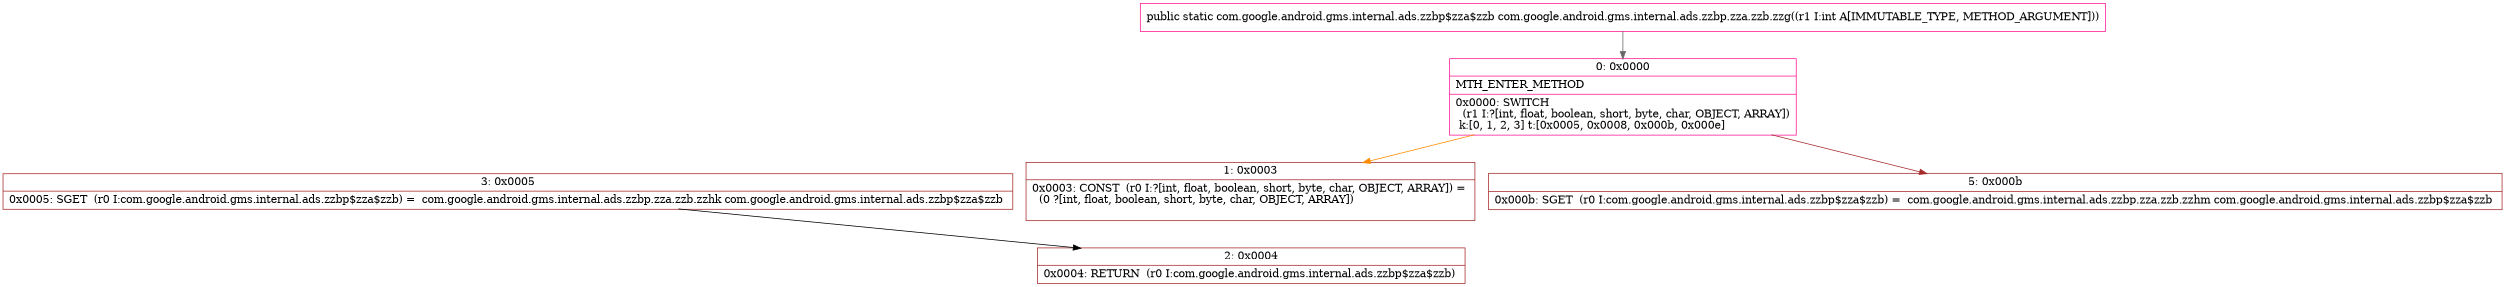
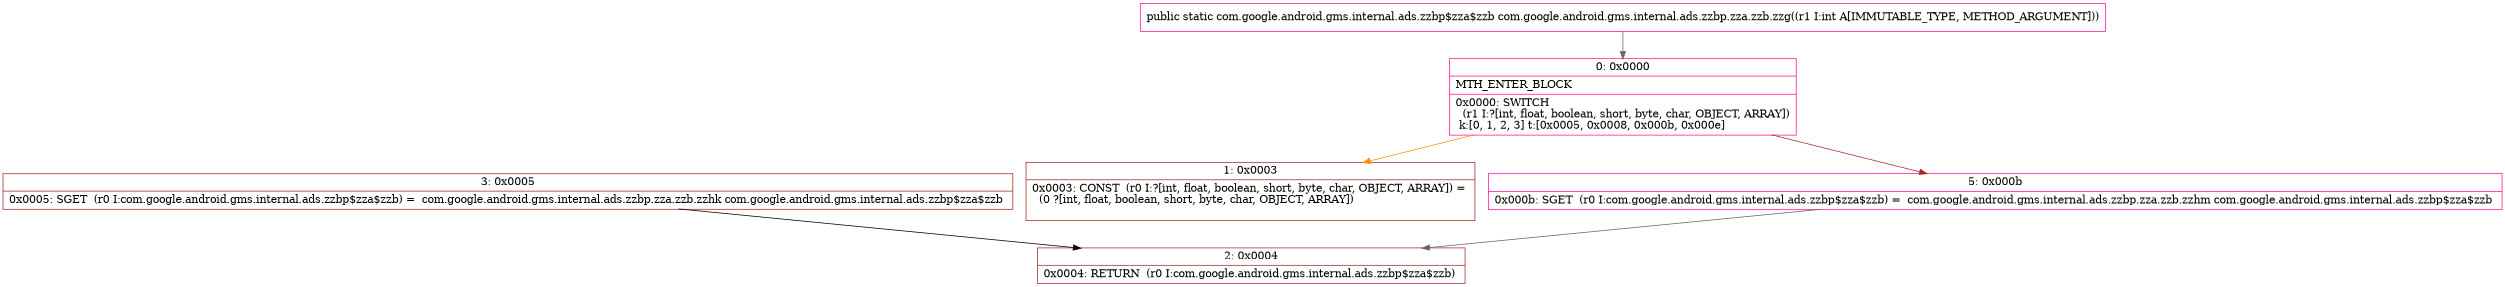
node "0: 0x0000": text "MTH_ENTER_METHOD" -> "MTH_ENTER_BLOCK"
node "5: 0x000b": color brown -> deeppink
edge "5: 0x000b" -> "2: 0x0004": added
